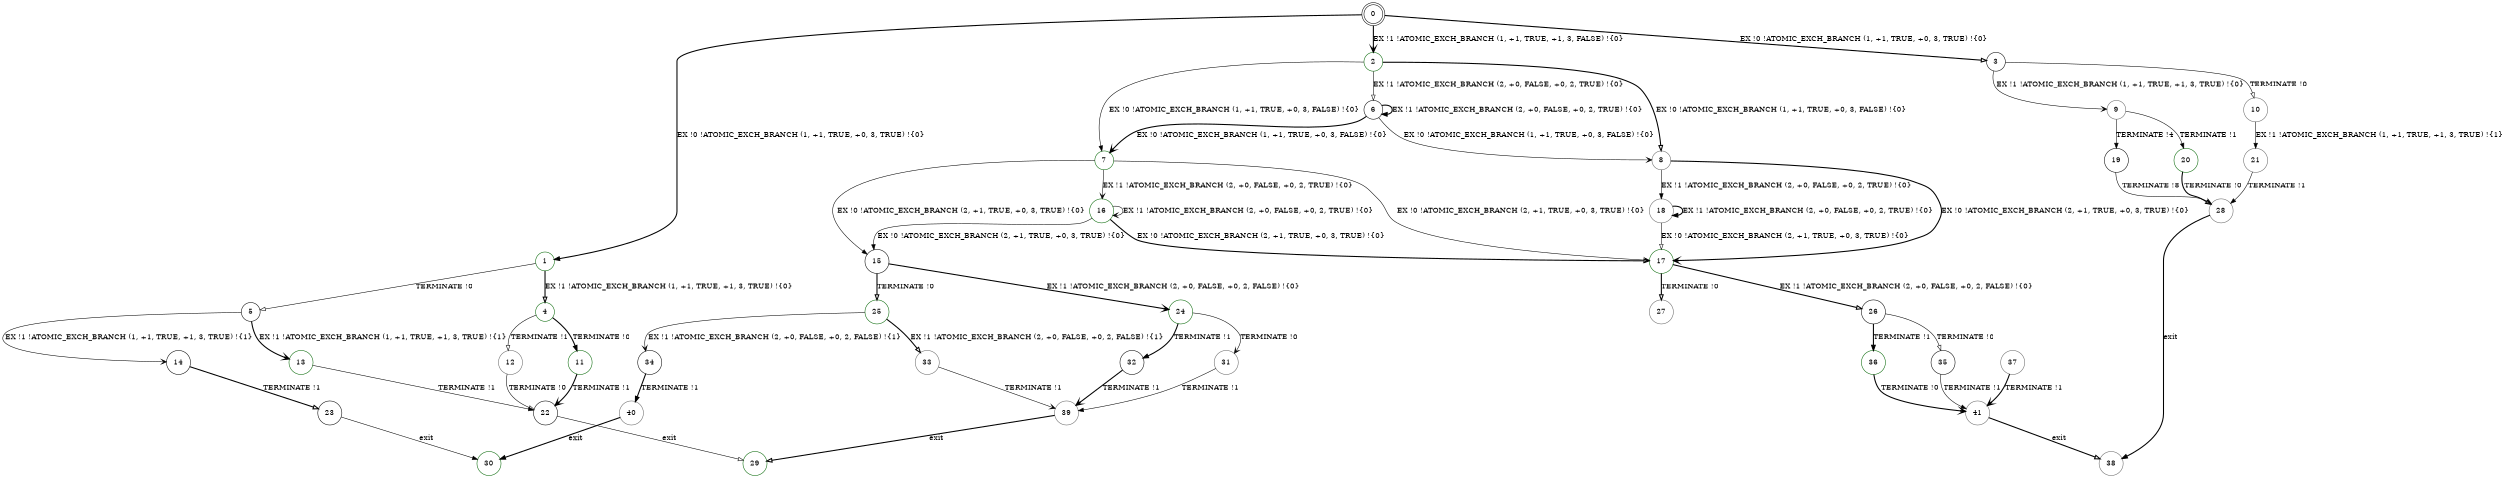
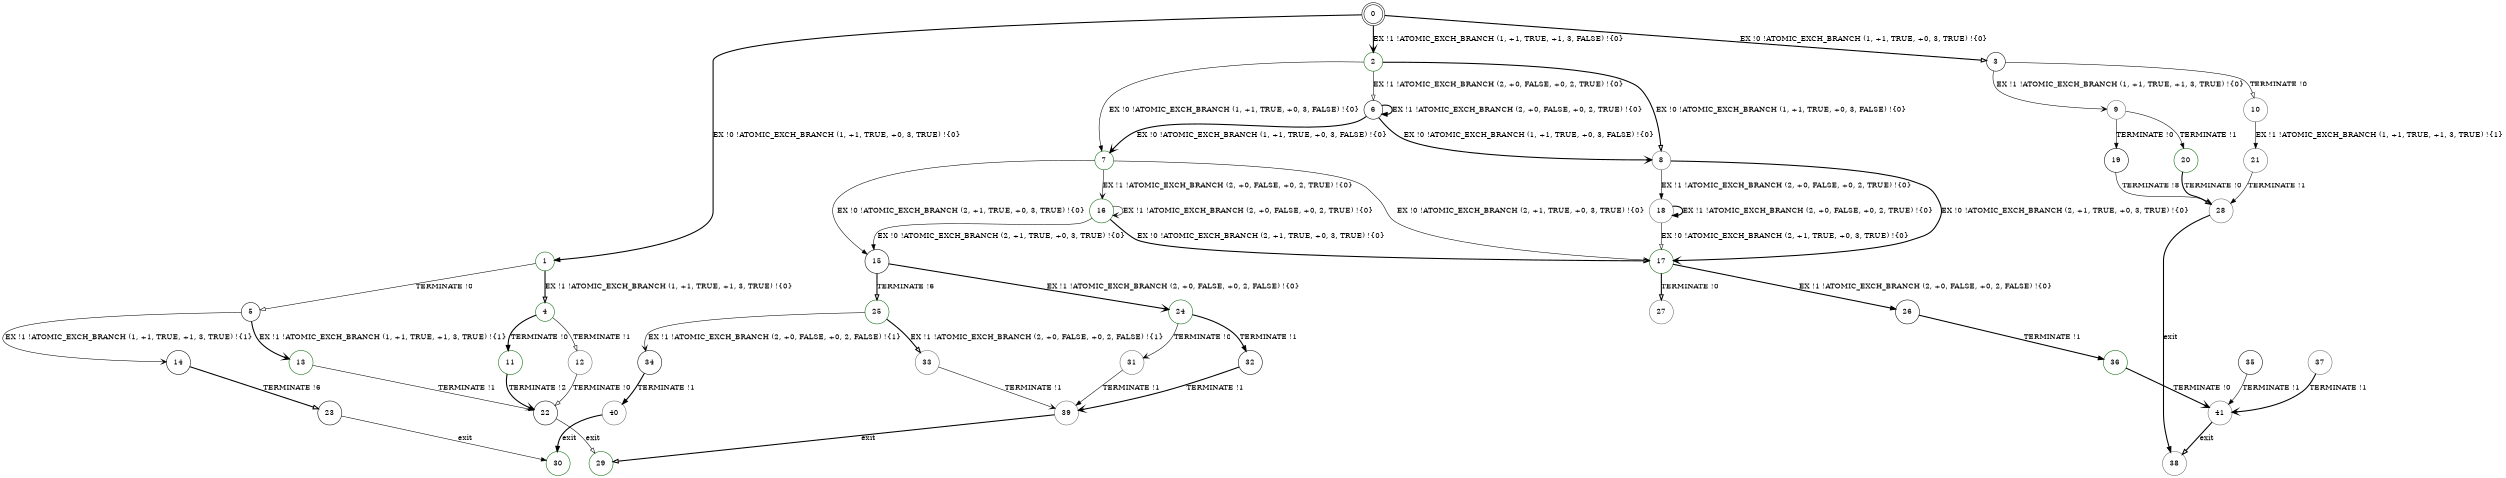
edge "9" -> "19": label "TERMINATE !4" -> "TERMINATE !0"
edge "6" -> "8": style solid -> bold
edge "17" -> "26": arrowhead onormal -> normal
edge "15" -> "25": label "TERMINATE !0" -> "TERMINATE !6"
edge "26" -> "35": removed, label "TERMINATE !0"
edge "14" -> "23": label "TERMINATE !1" -> "TERMINATE !6"
edge "11" -> "22": label "TERMINATE !1" -> "TERMINATE !2"
